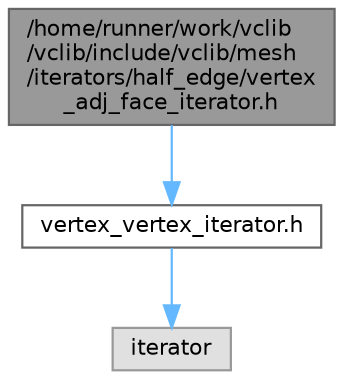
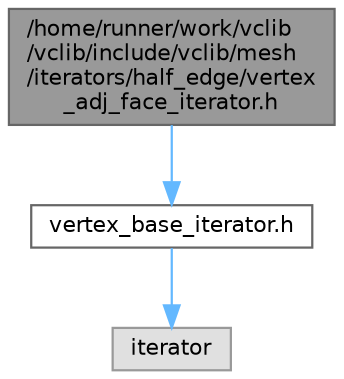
node "vertex_vertex_iterator.h": label "vertex_vertex_iterator.h" -> "vertex_base_iterator.h"
